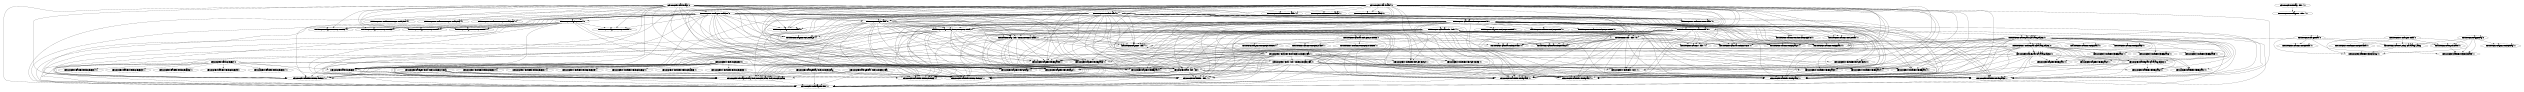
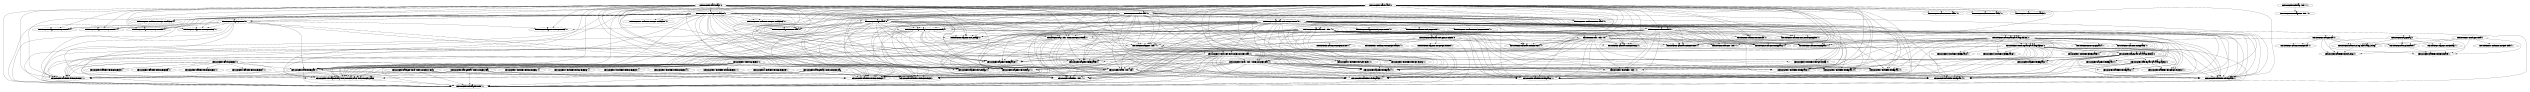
node "testPrintDate.mooctest.Year.setYear(I)V": label "testPrintDate.mooctest.Year.setYear(I)V" -> "net.mooctest.Year.setYear(I)V"
node "net.mooctest.YearTest.testEquals4()V": label "net.mooctest.YearTest.testEquals4()V" -> "net.mooctest.ILnet.testEquals4()V"
node "net.mooctest.YearTest.testIncrement6()V": removed
node "net.mooctest.Date.increment()V": label "net.mooctest.Date.increment()V" -> "net.mooctest.Date.testEquals()V"
node "net.mooctest.DateTest.testEquals1()V": label "net.mooctest.DateTest.testEquals1()V" -> "net.mooctest.DateTest.testGetCurrentPos1()V"
